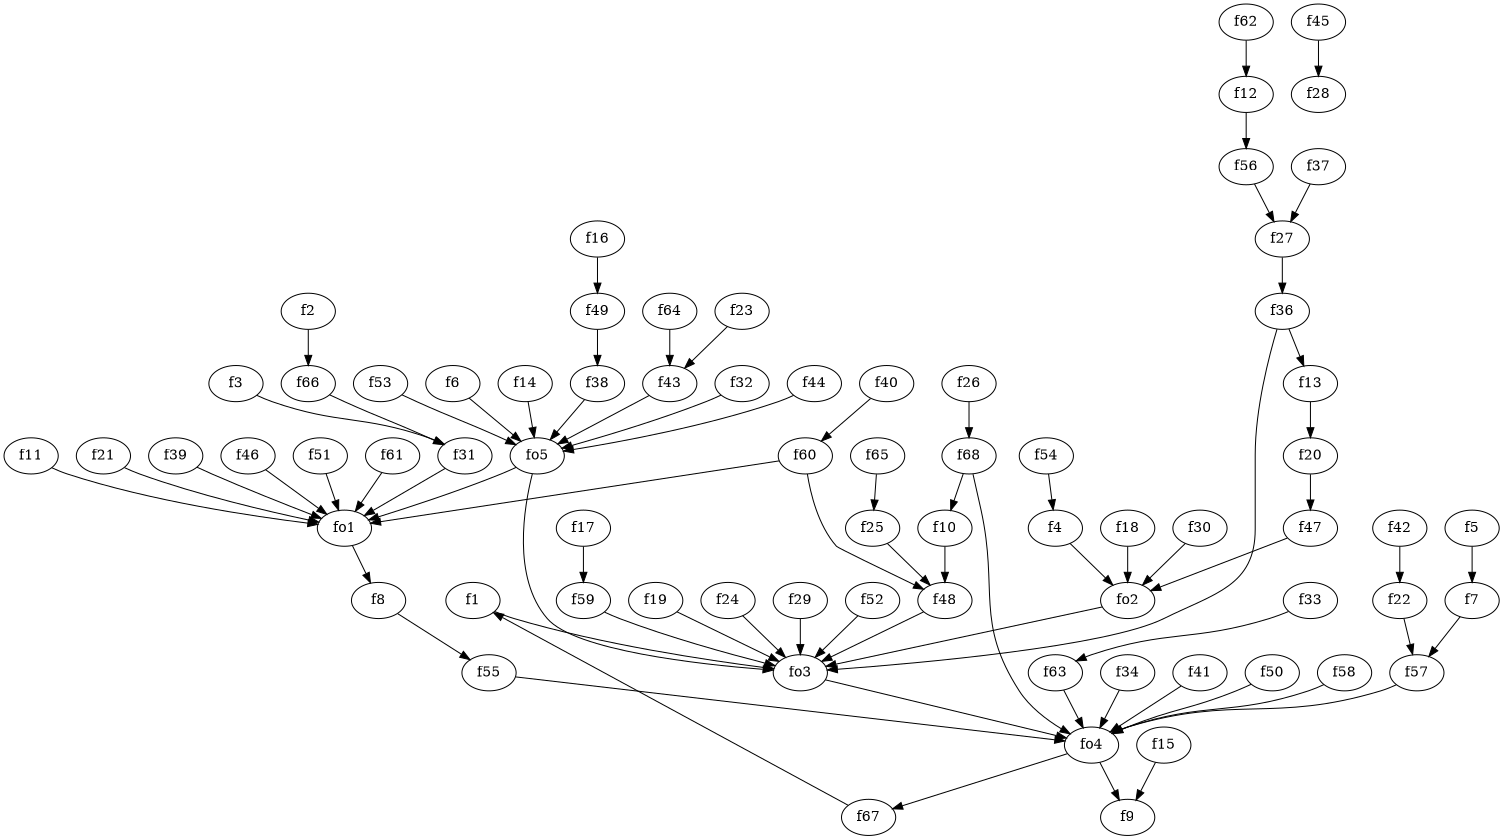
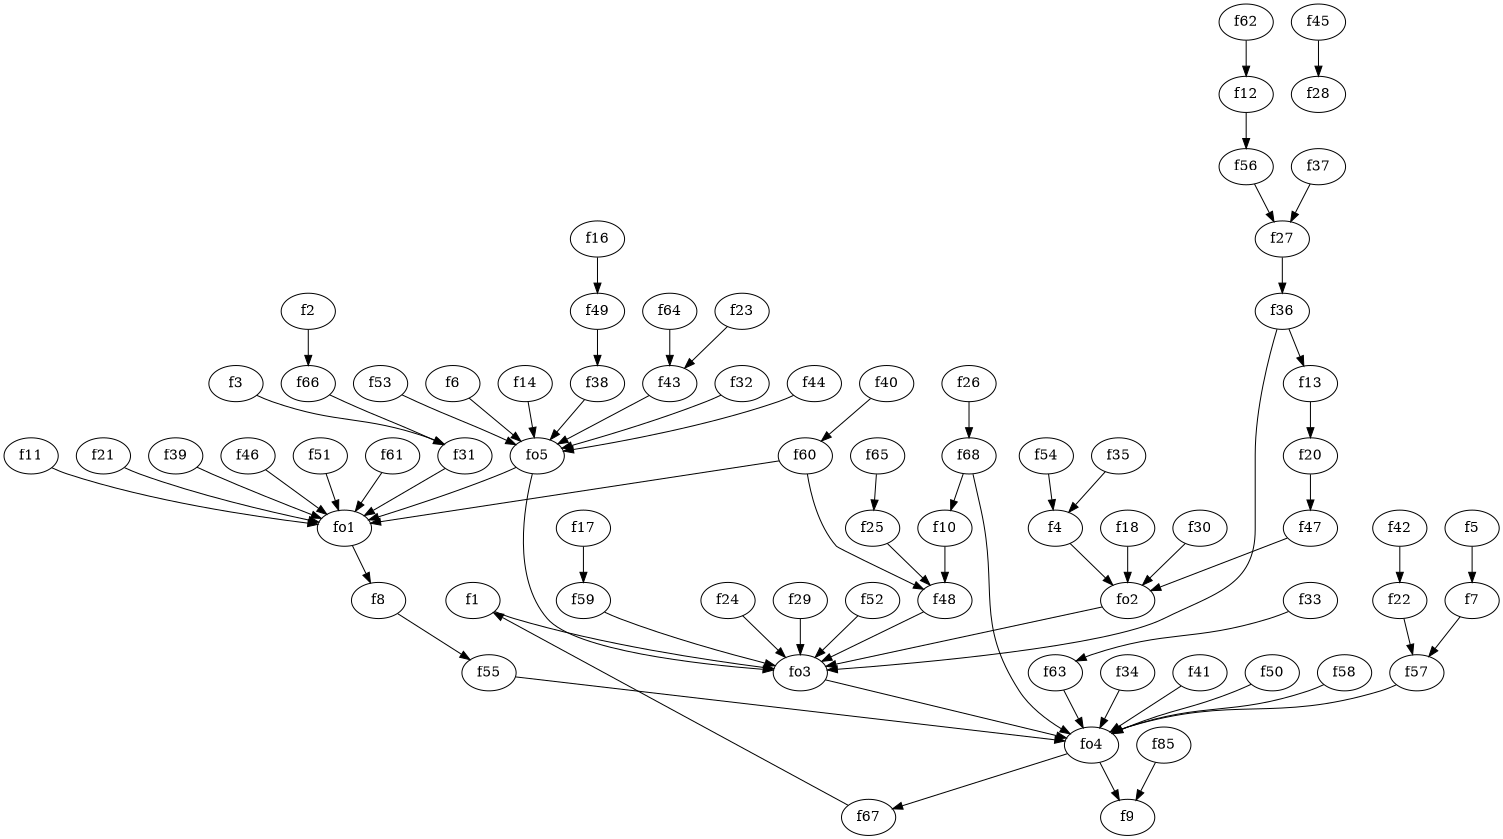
node "f35": added
node "f19": removed
node "f15": label "f15" -> "f85"
